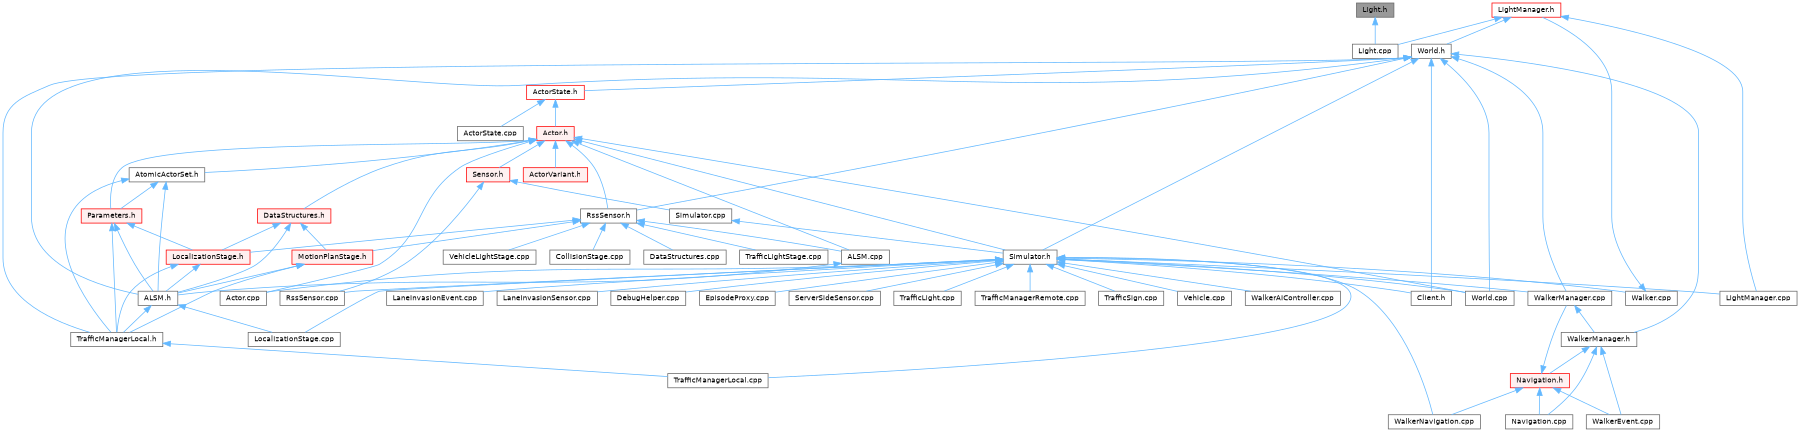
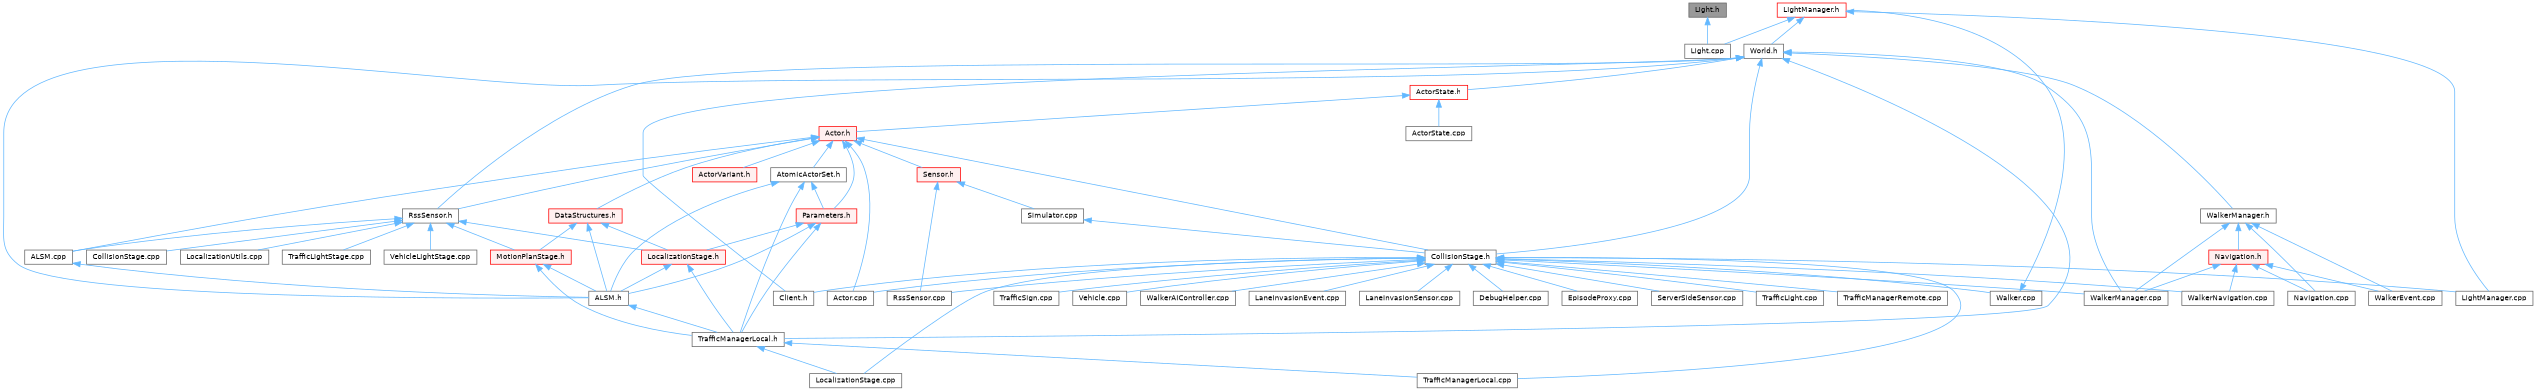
node "DataStructures.cpp": label "DataStructures.cpp" -> "LocalizationUtils.cpp"
node "Simulator.h": label "Simulator.h" -> "CollisionStage.h"
node "World.cpp": removed
edge "LocalizationStage.cpp" -> "ALSM.h": now "LocalizationStage.cpp" -> "TrafficManagerLocal.h"
edge "WalkerManager.h" -> "WalkerManager.cpp": reversed
